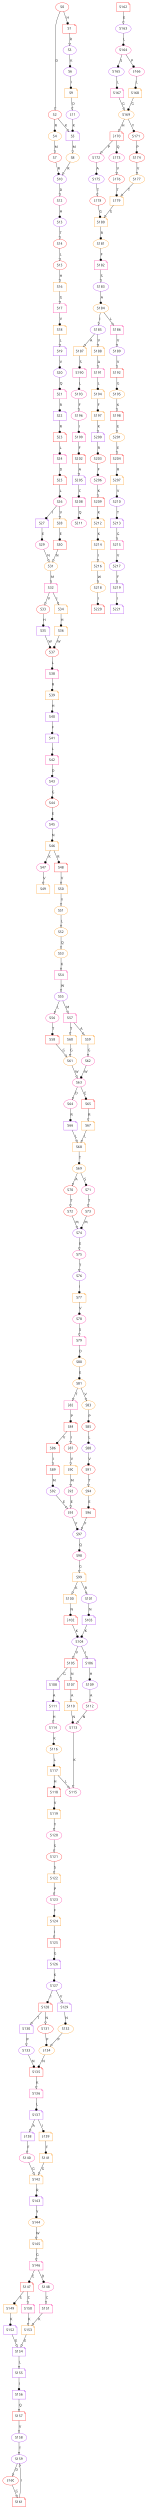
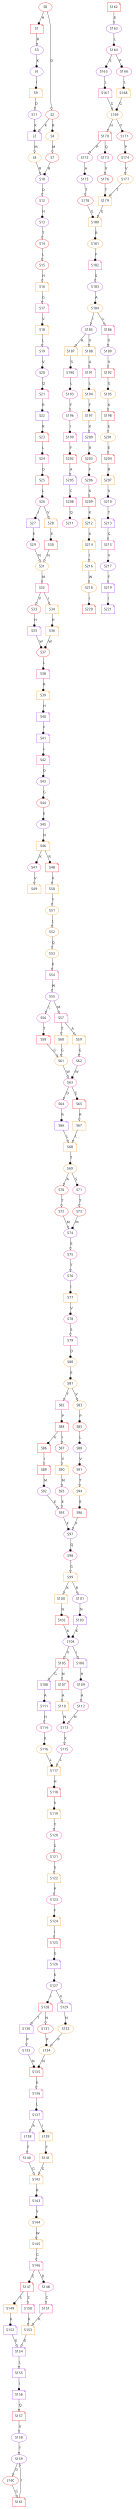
edge "S117" -> "S115": reversed
